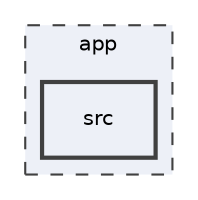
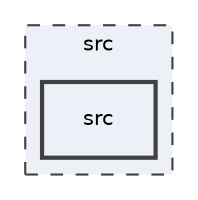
cluster "app": label "app" -> "src"
